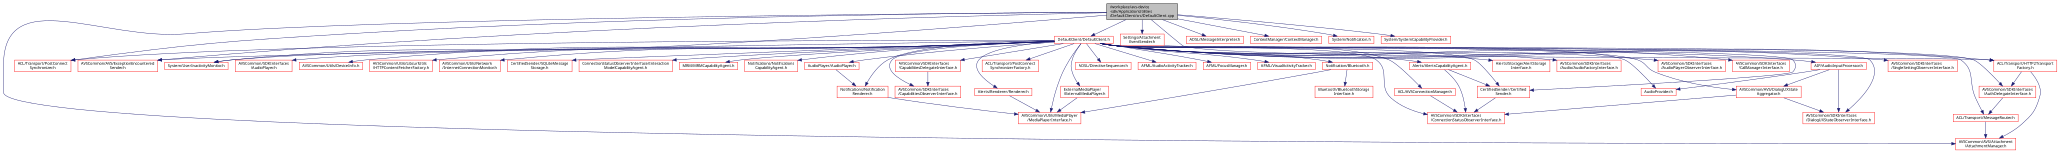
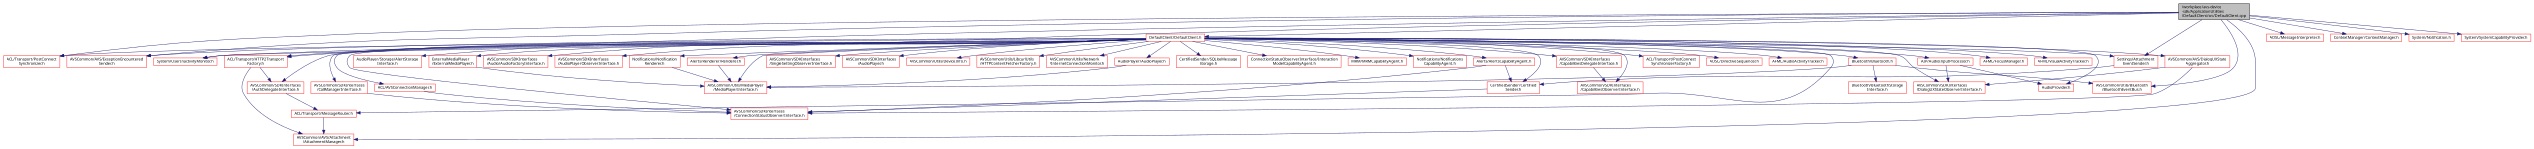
edge "DefaultClient/DefaultClient.h" -> "Settings/Attachment EventSender.h": added
node "Notification/Bluetooth.h": label "Notification/Bluetooth.h" -> "Bluetooth/Bluetooth.h"
node "Alerts/Storage/AlertStorage Interface.h": label "Alerts/Storage/AlertStorage Interface.h" -> "AudioPlayer/Storage/AlertStorage Interface.h"
edge "AudioPlayer/AudioPlayer.h" -> "Notifications/Notification Renderer.h": now "AudioPlayer/AudioPlayer.h" -> "AVSCommon/Utils/MediaPlayer /MediaPlayerInterface.h"
edge "AIP/AudioInputProcessor.h" -> "AVSCommon/AVS/DialogUXState Aggregator.h": removed
node "AVSCommon/Utils/Bluetooth /BluetoothEventBus.h": added
edge "AVSCommon/SDKInterfaces /CallManagerInterface.h" -> "AVSCommon/SDKInterfaces /ConnectionStatusObserverInterface.h": added
